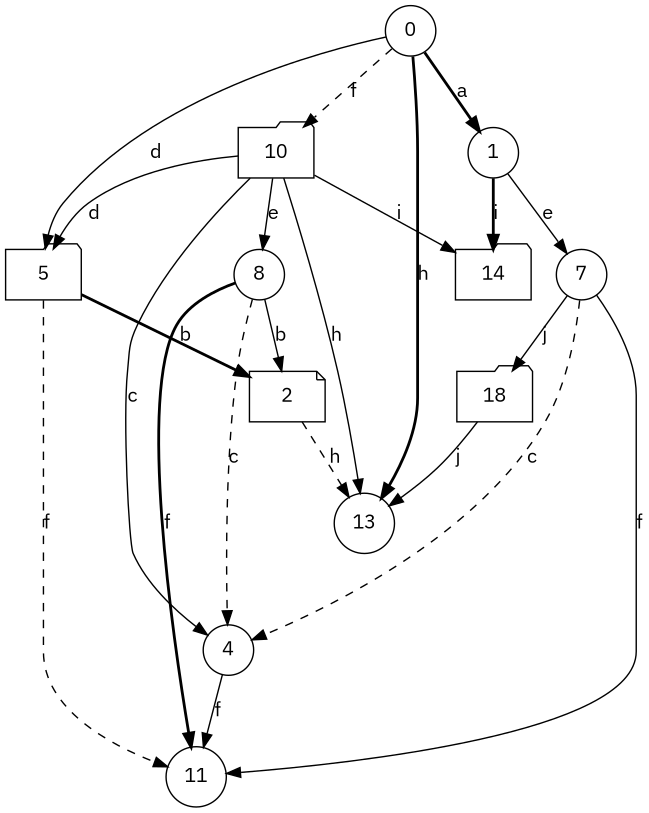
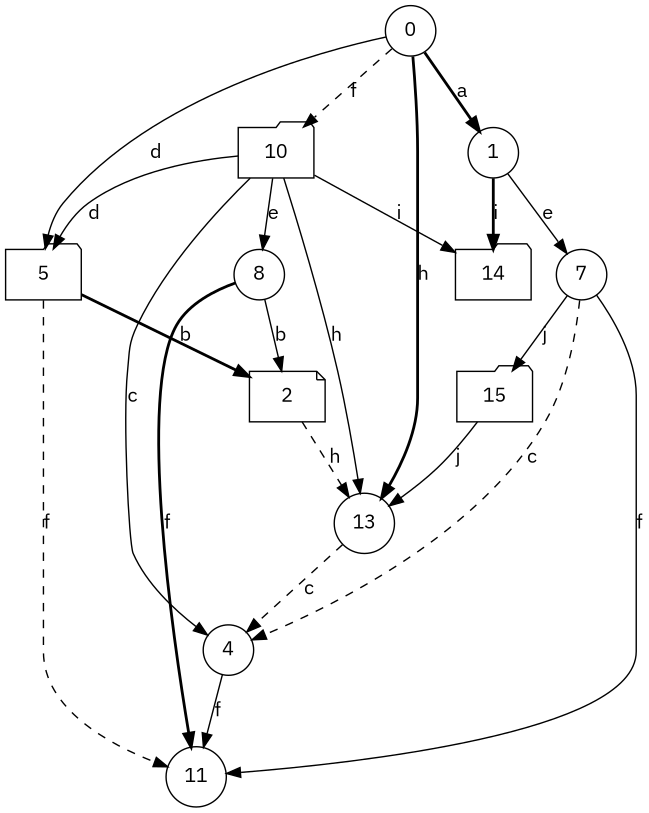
node "18": label "18" -> "15"
edge "8" -> "4": now "13" -> "4"
